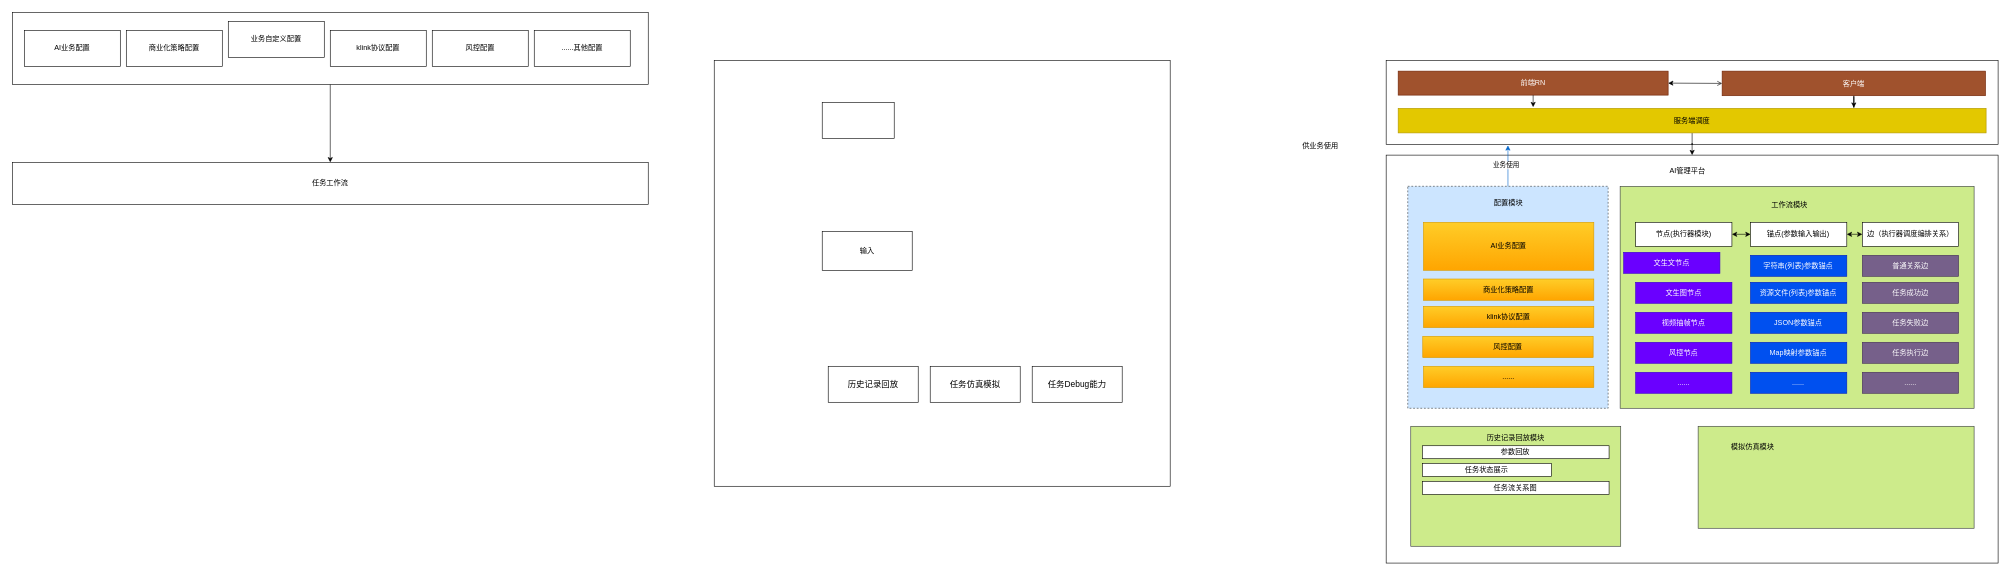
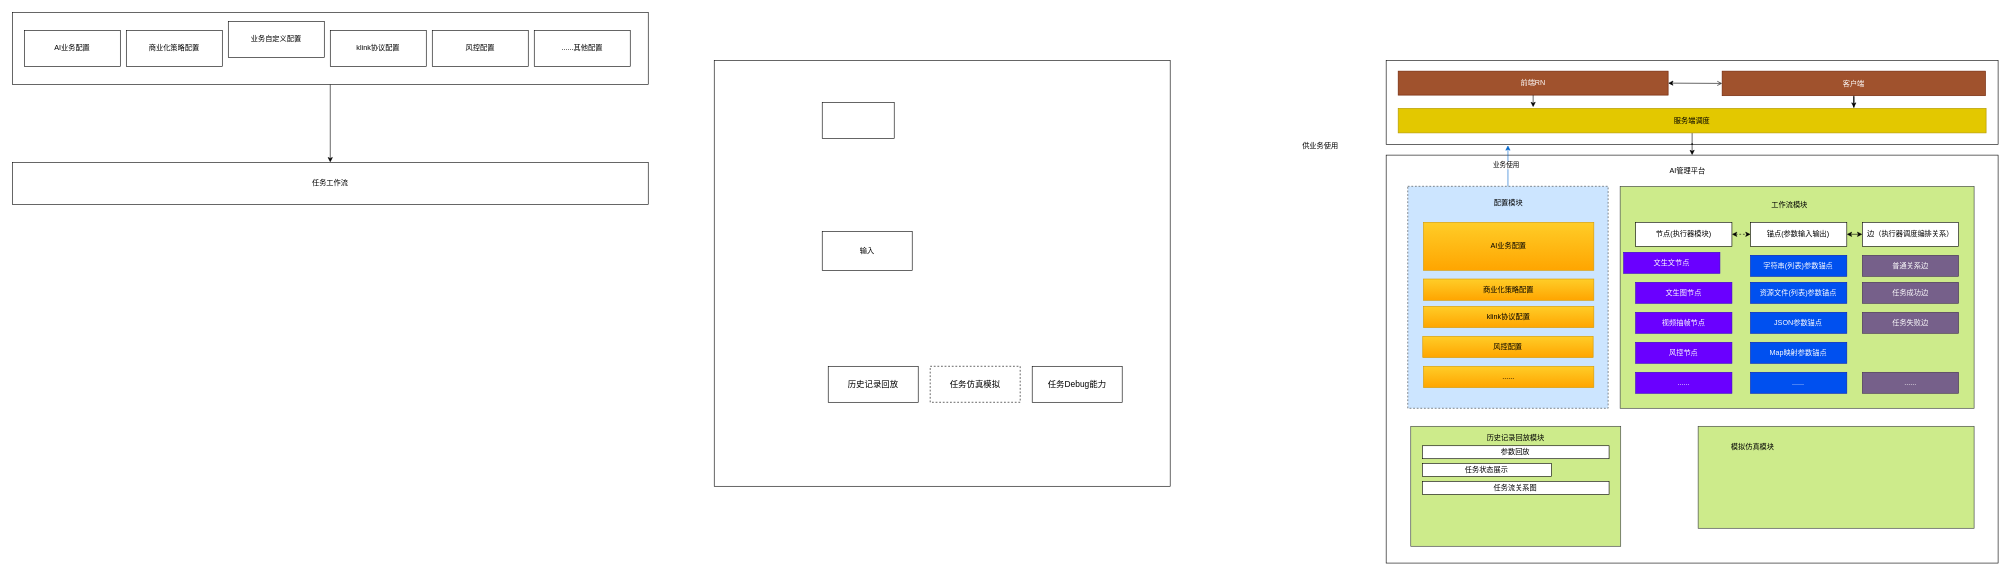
edge "节点(执行器模块)" -- "锚点(参数输入输出)": style solid -> dashed
node "任务执行边": removed
node "任务仿真模拟": style solid -> dashed
